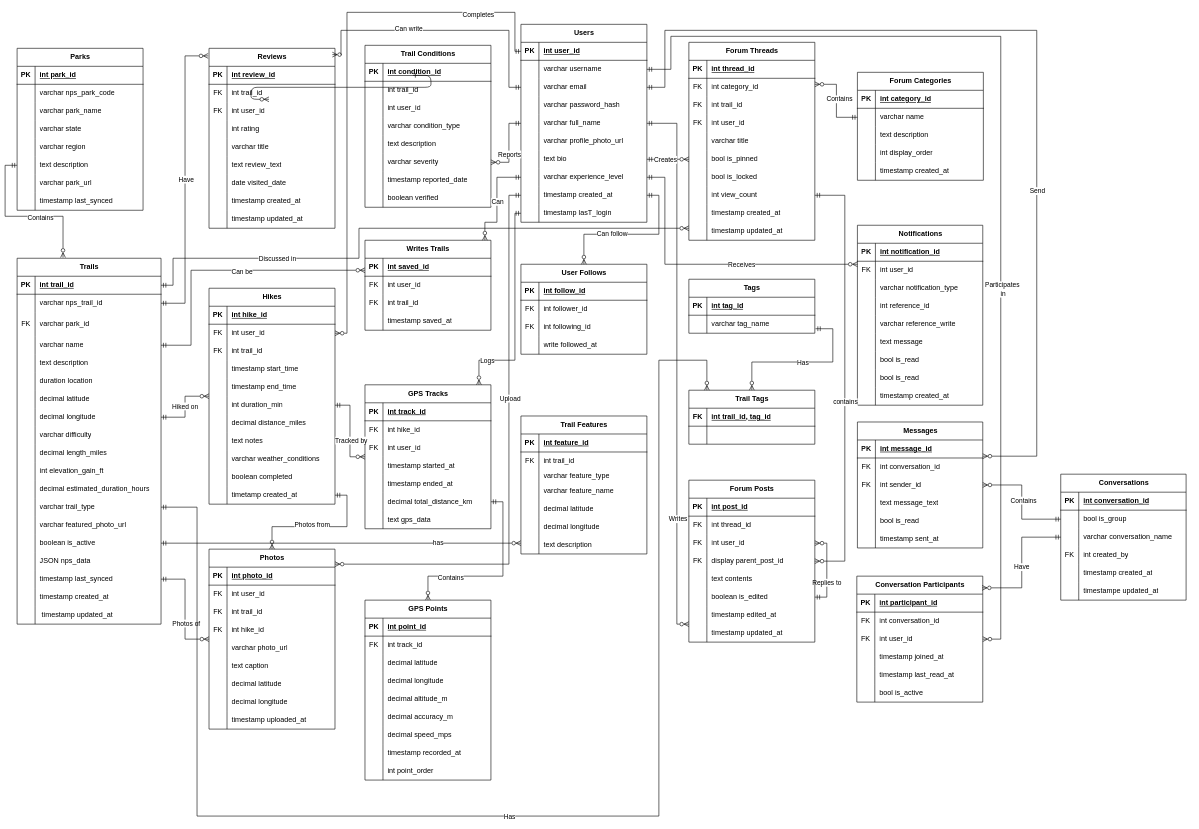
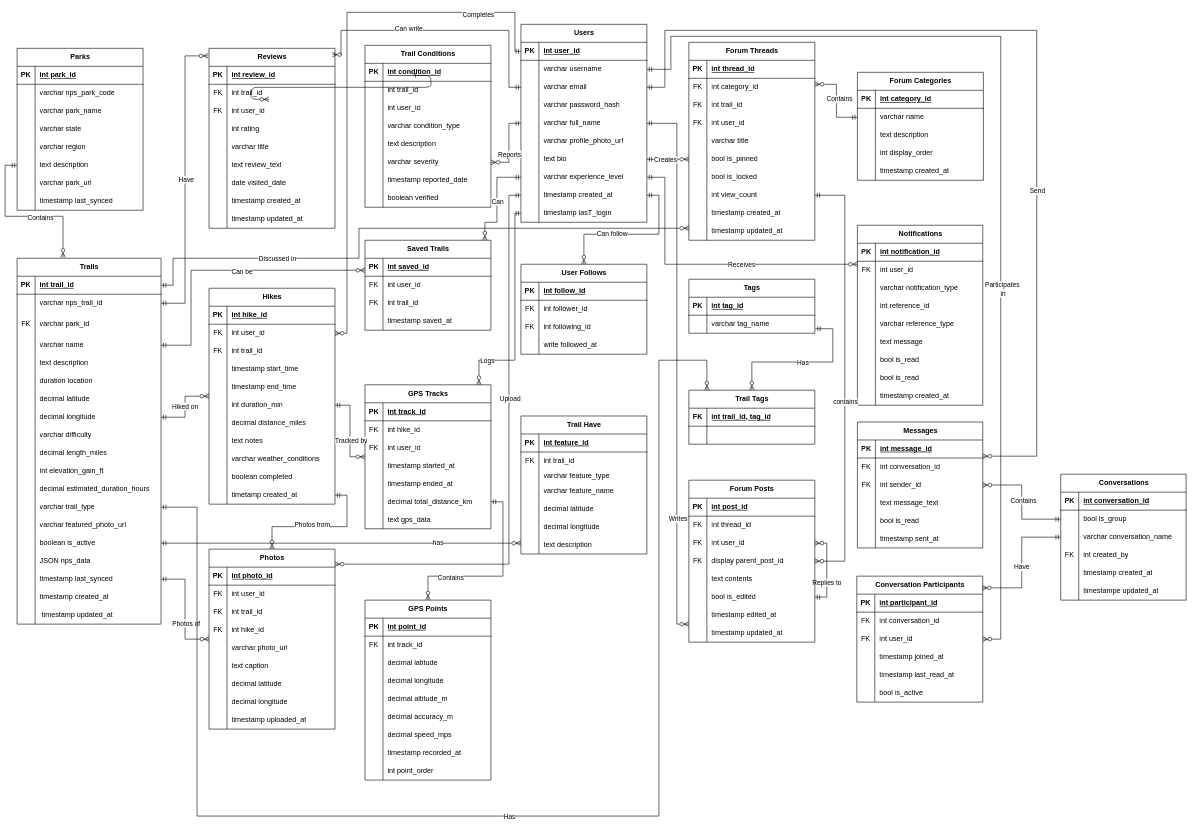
node "Writes Trails": label "Writes Trails" -> "Saved Trails"
node "varchar reference_write": label "varchar reference_write" -> "varchar reference_type"
node "Trail Features": label "Trail Features" -> "Trail Have"
node "boolean is_edited": label "boolean is_edited" -> "bool is_edited"
